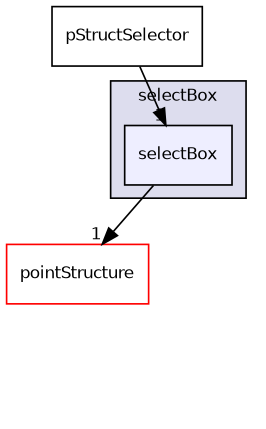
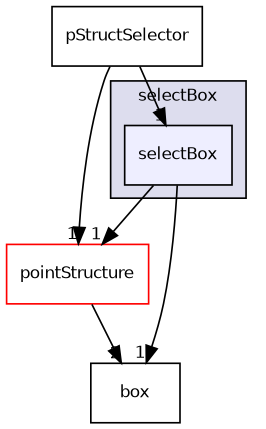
edge "pStructSelector" -> "pointStructure": added
node "box": added
